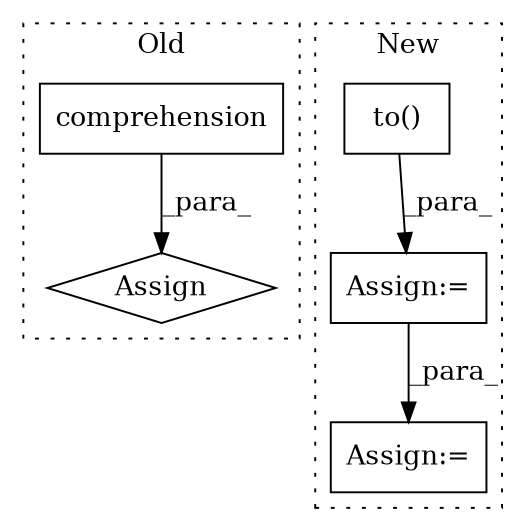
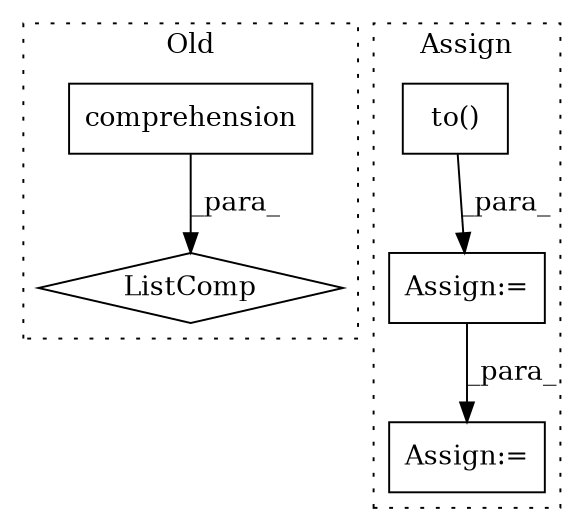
cluster "New": label "New" -> "Assign"
node "Assign": label "Assign" -> "ListComp"
